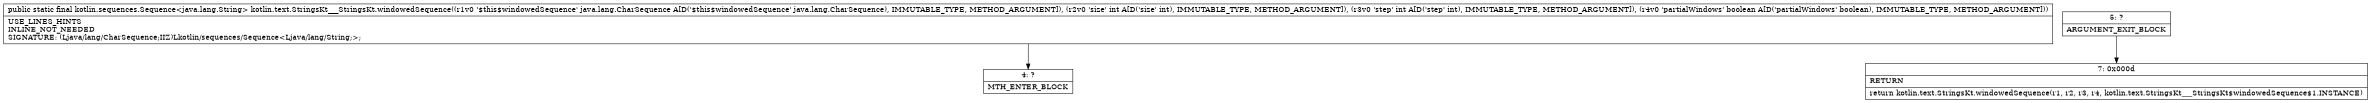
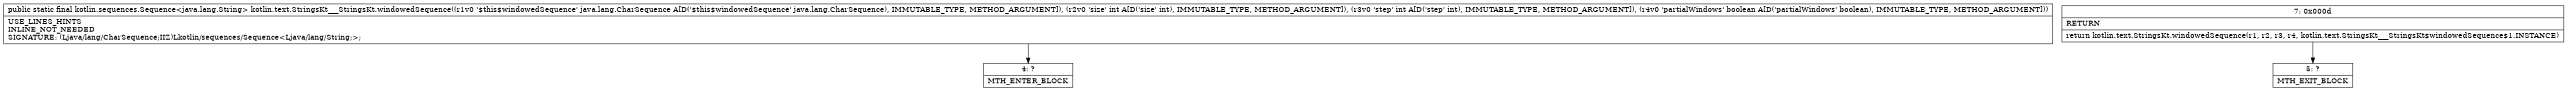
node "5: ?": text "ARGUMENT_EXIT_BLOCK" -> "MTH_EXIT_BLOCK"
edge "5: ?" -> "7: 0x000d": reversed
